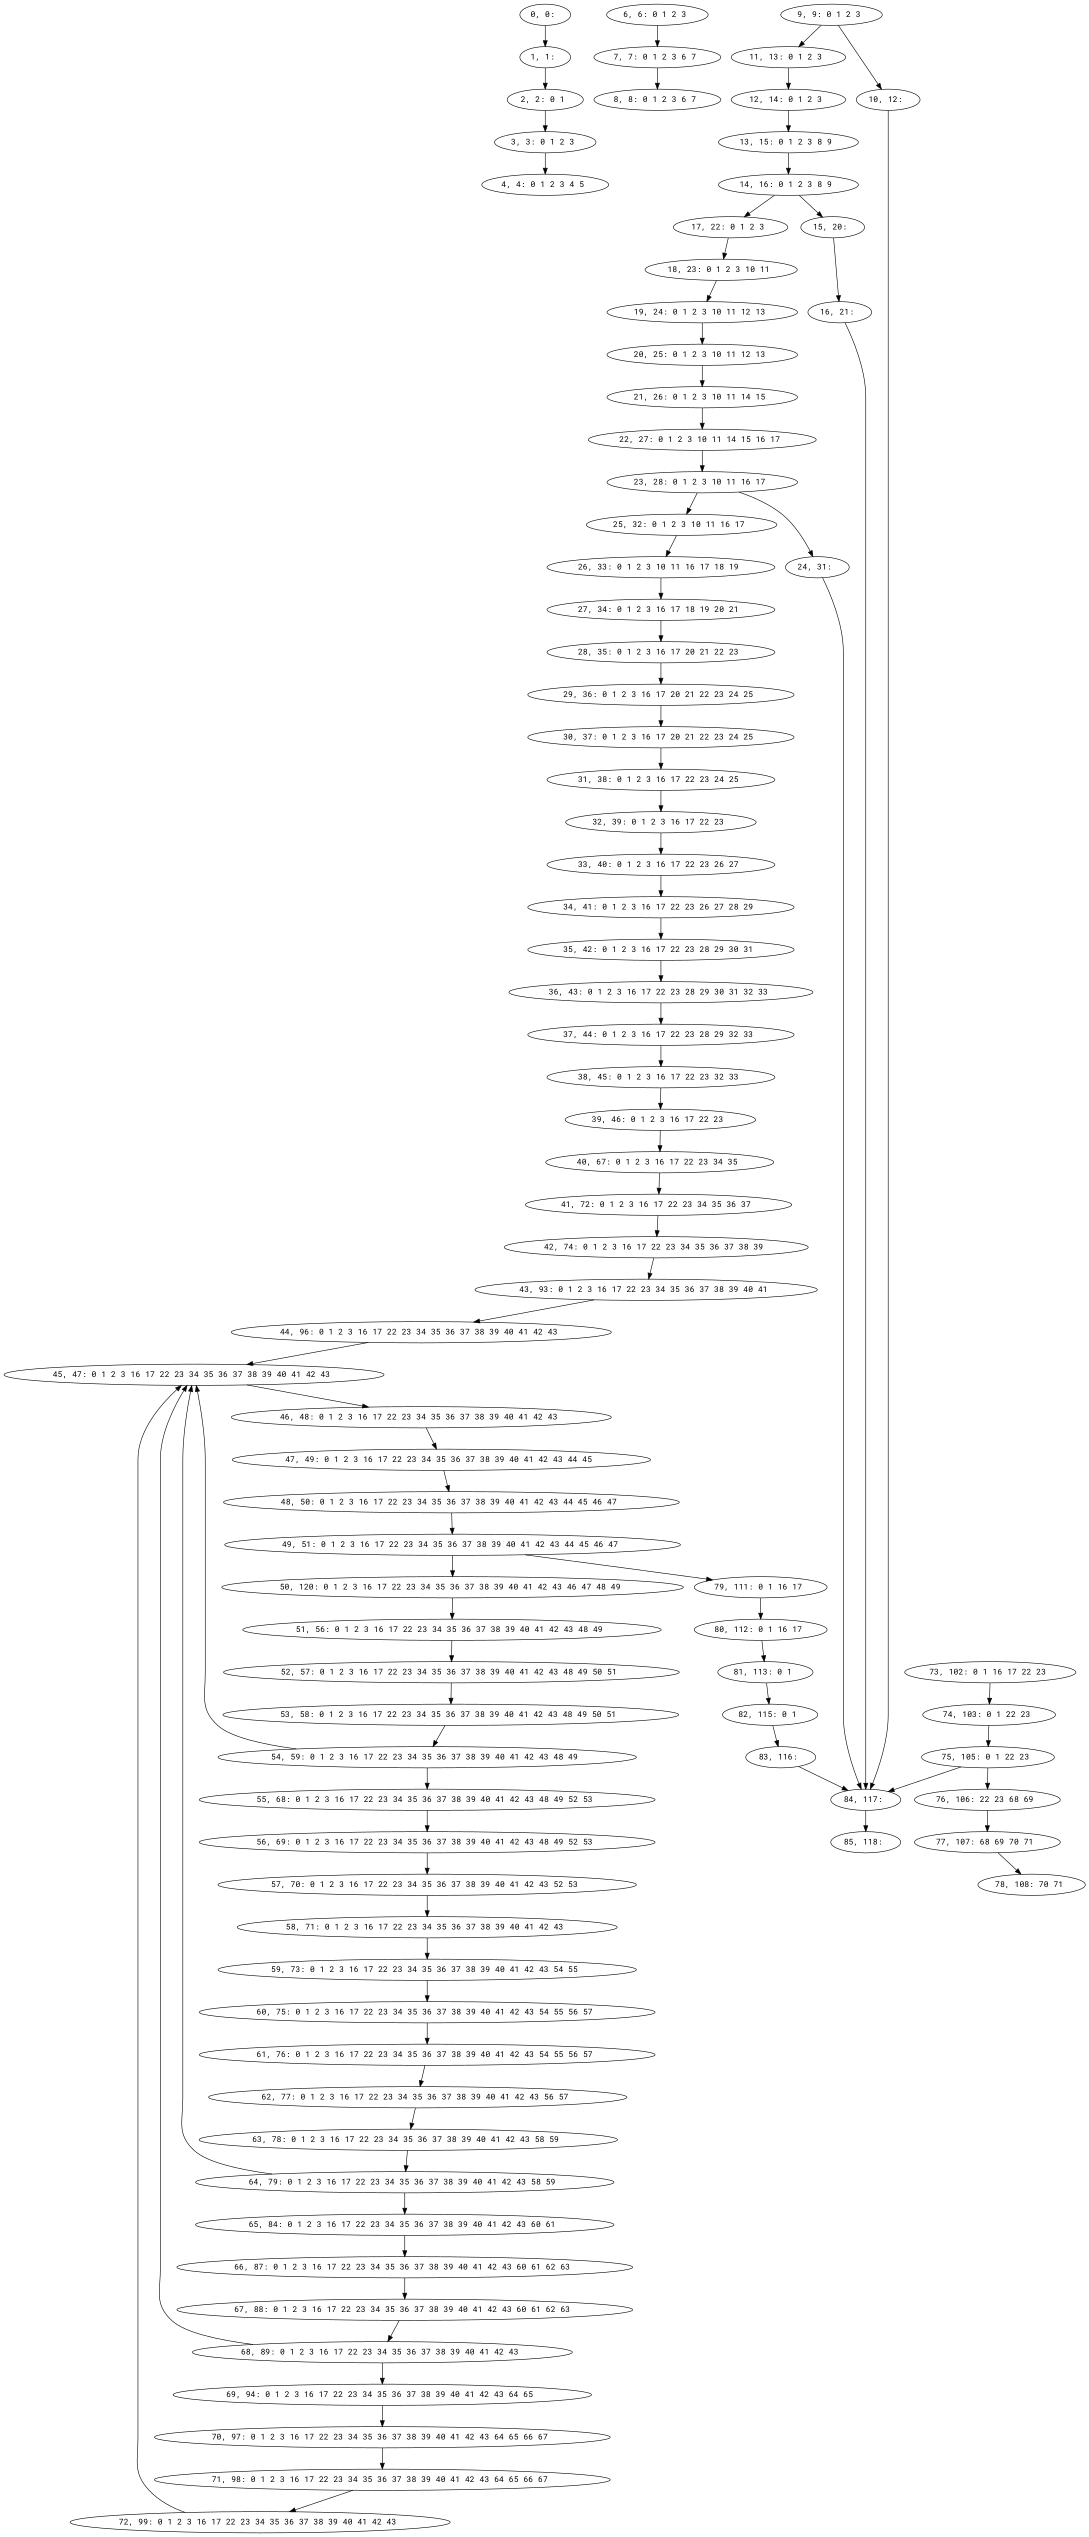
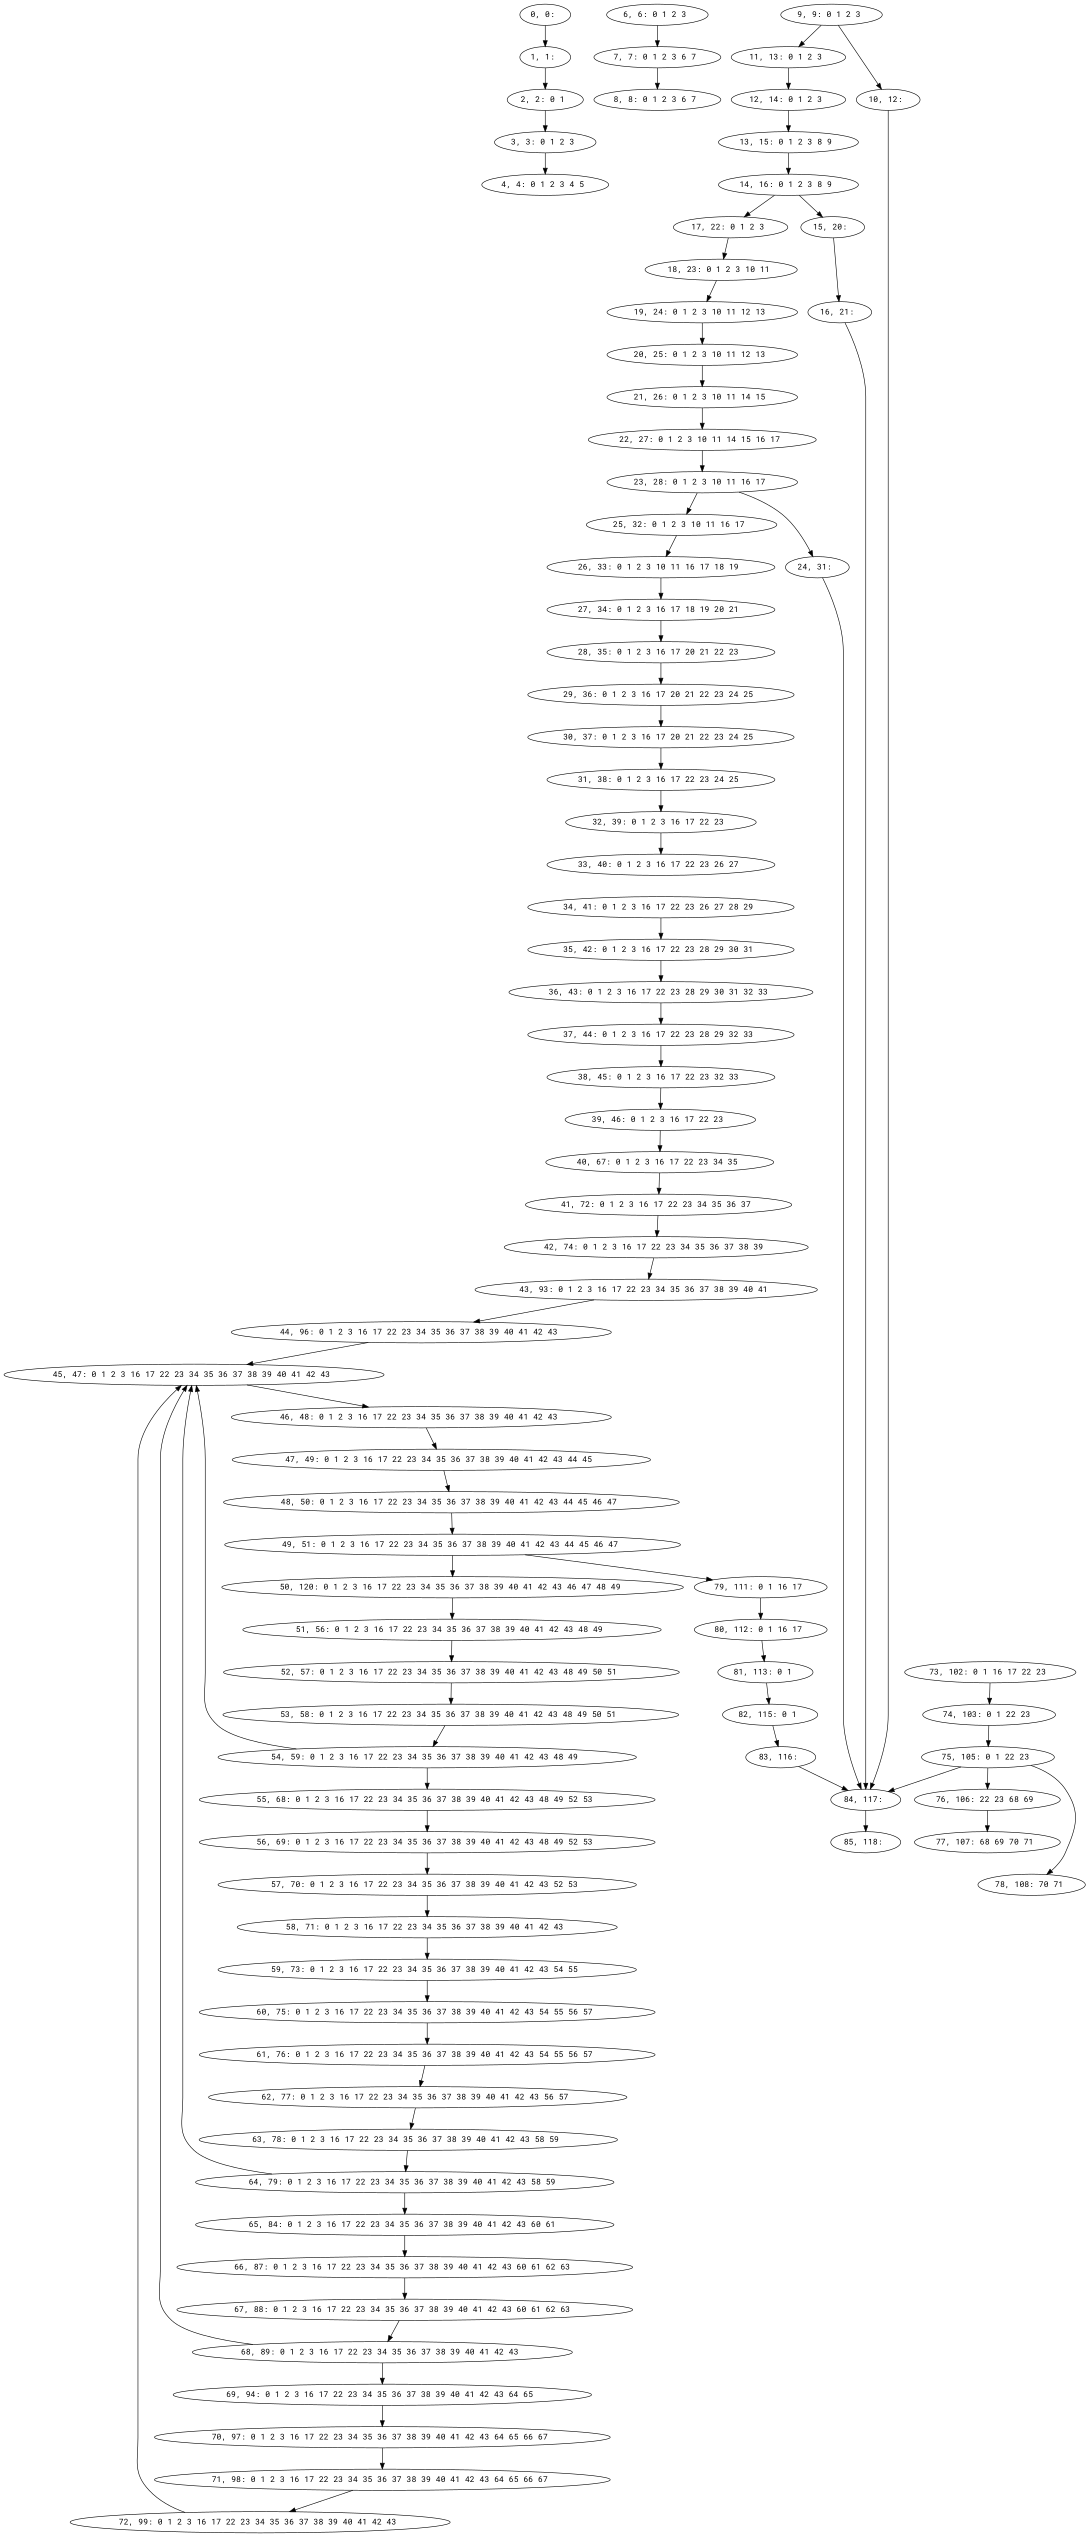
edge "33, 40: 0 1 2 3 16 17 22 23 26 27" -> "34, 41: 0 1 2 3 16 17 22 23 26 27 28 29": removed
edge "77, 107: 68 69 70 71" -> "78, 108: 70 71": now "75, 105: 0 1 22 23" -> "78, 108: 70 71"
